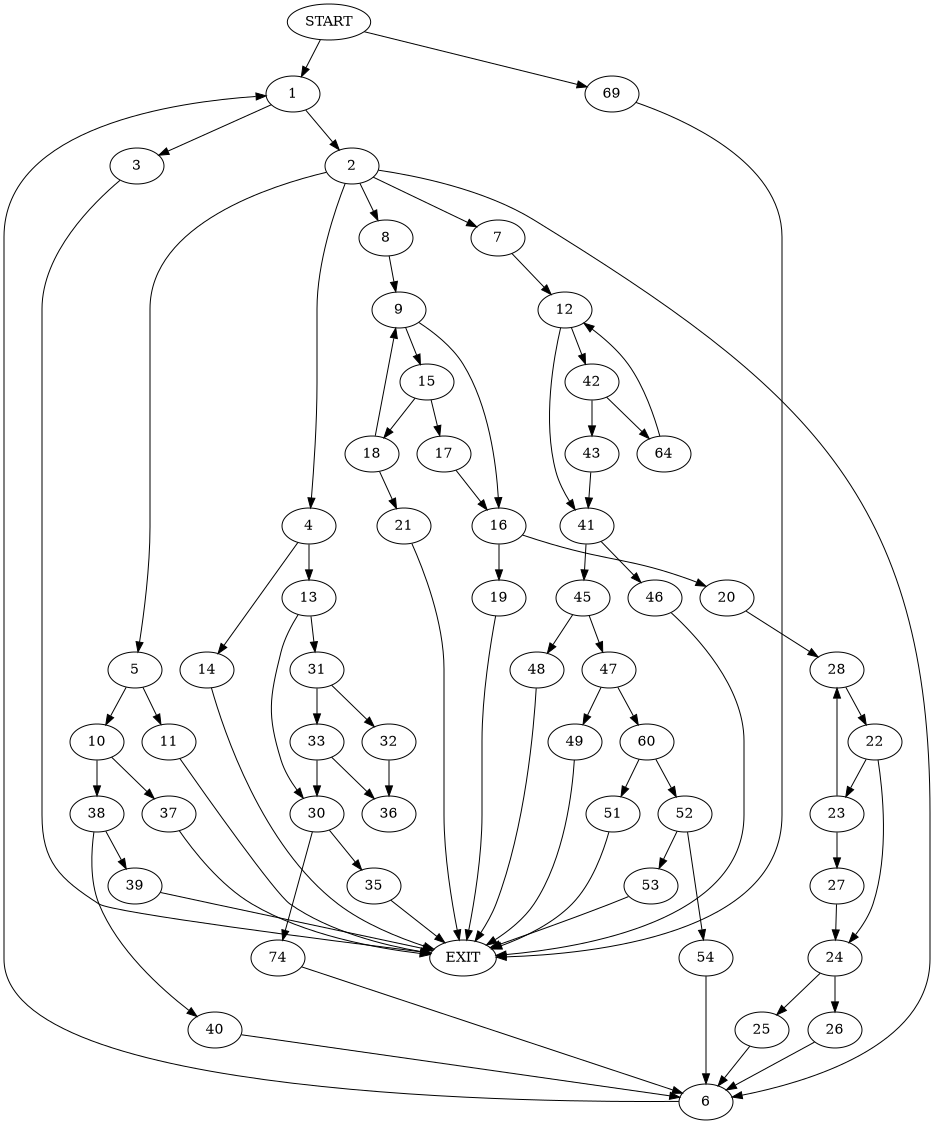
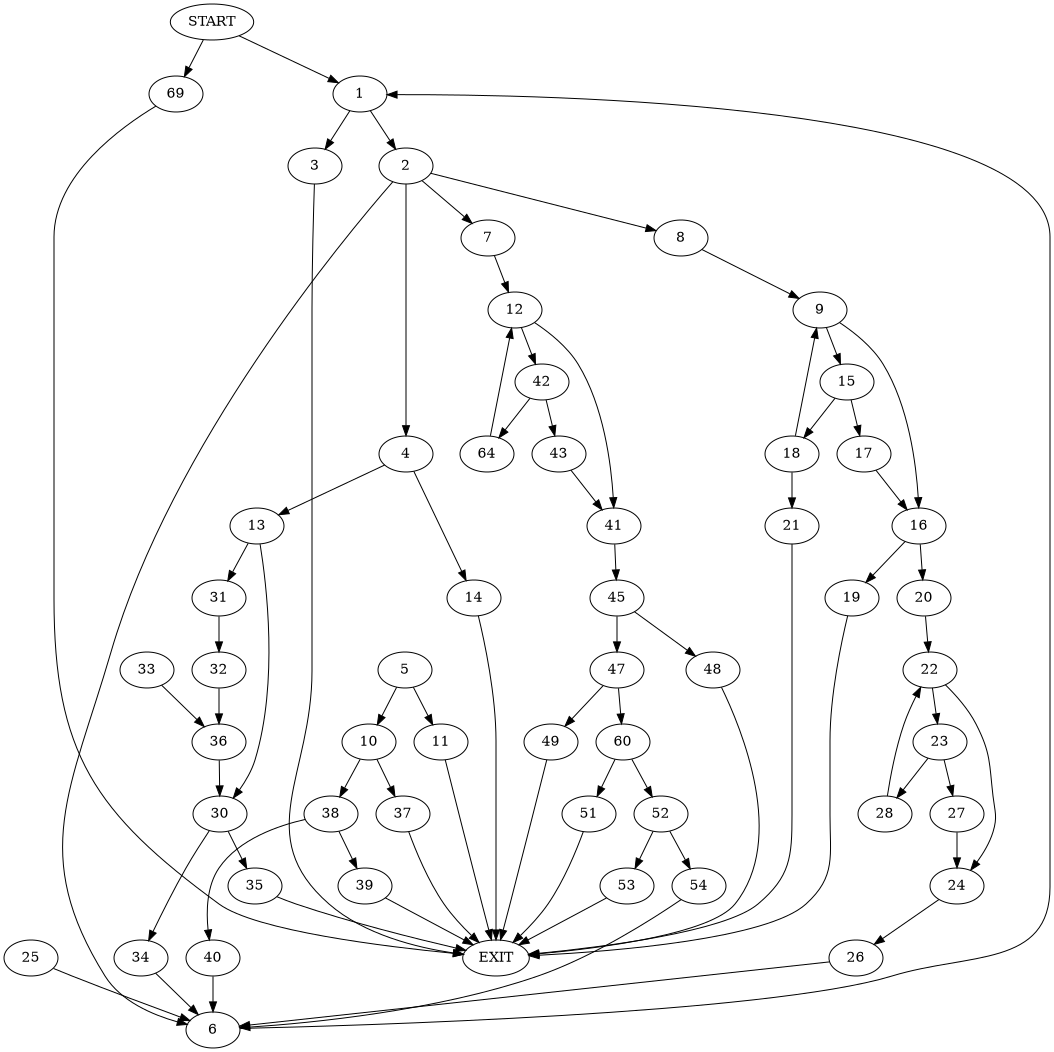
edge "2" -> "5": removed
node "46": removed
edge "20" -> "28": now "20" -> "22"
edge "31" -> "33": removed
edge "33" -> "30": now "36" -> "30"
node "74": label "74" -> "34"
edge "24" -> "25": removed
